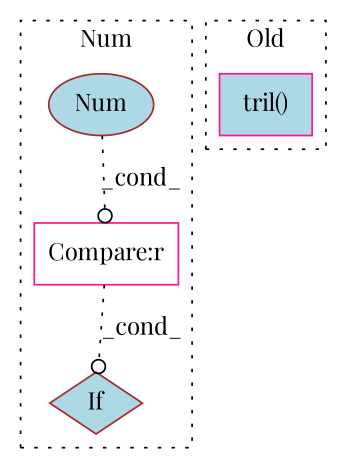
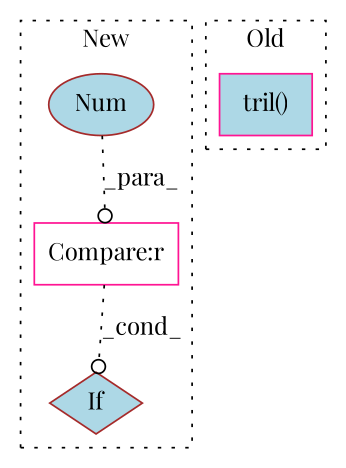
cluster "Num": label "Num" -> "New"
edge "Num" -> "Compare:r": label "_cond_" -> "_para_"
